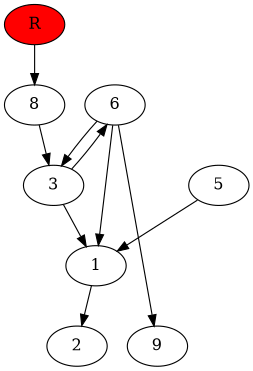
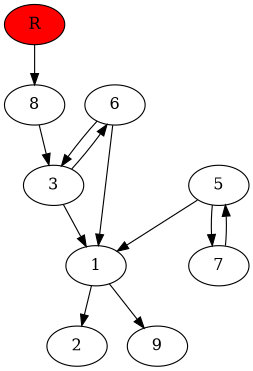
edge "6" -> "9": now "1" -> "9"
node "7": added
